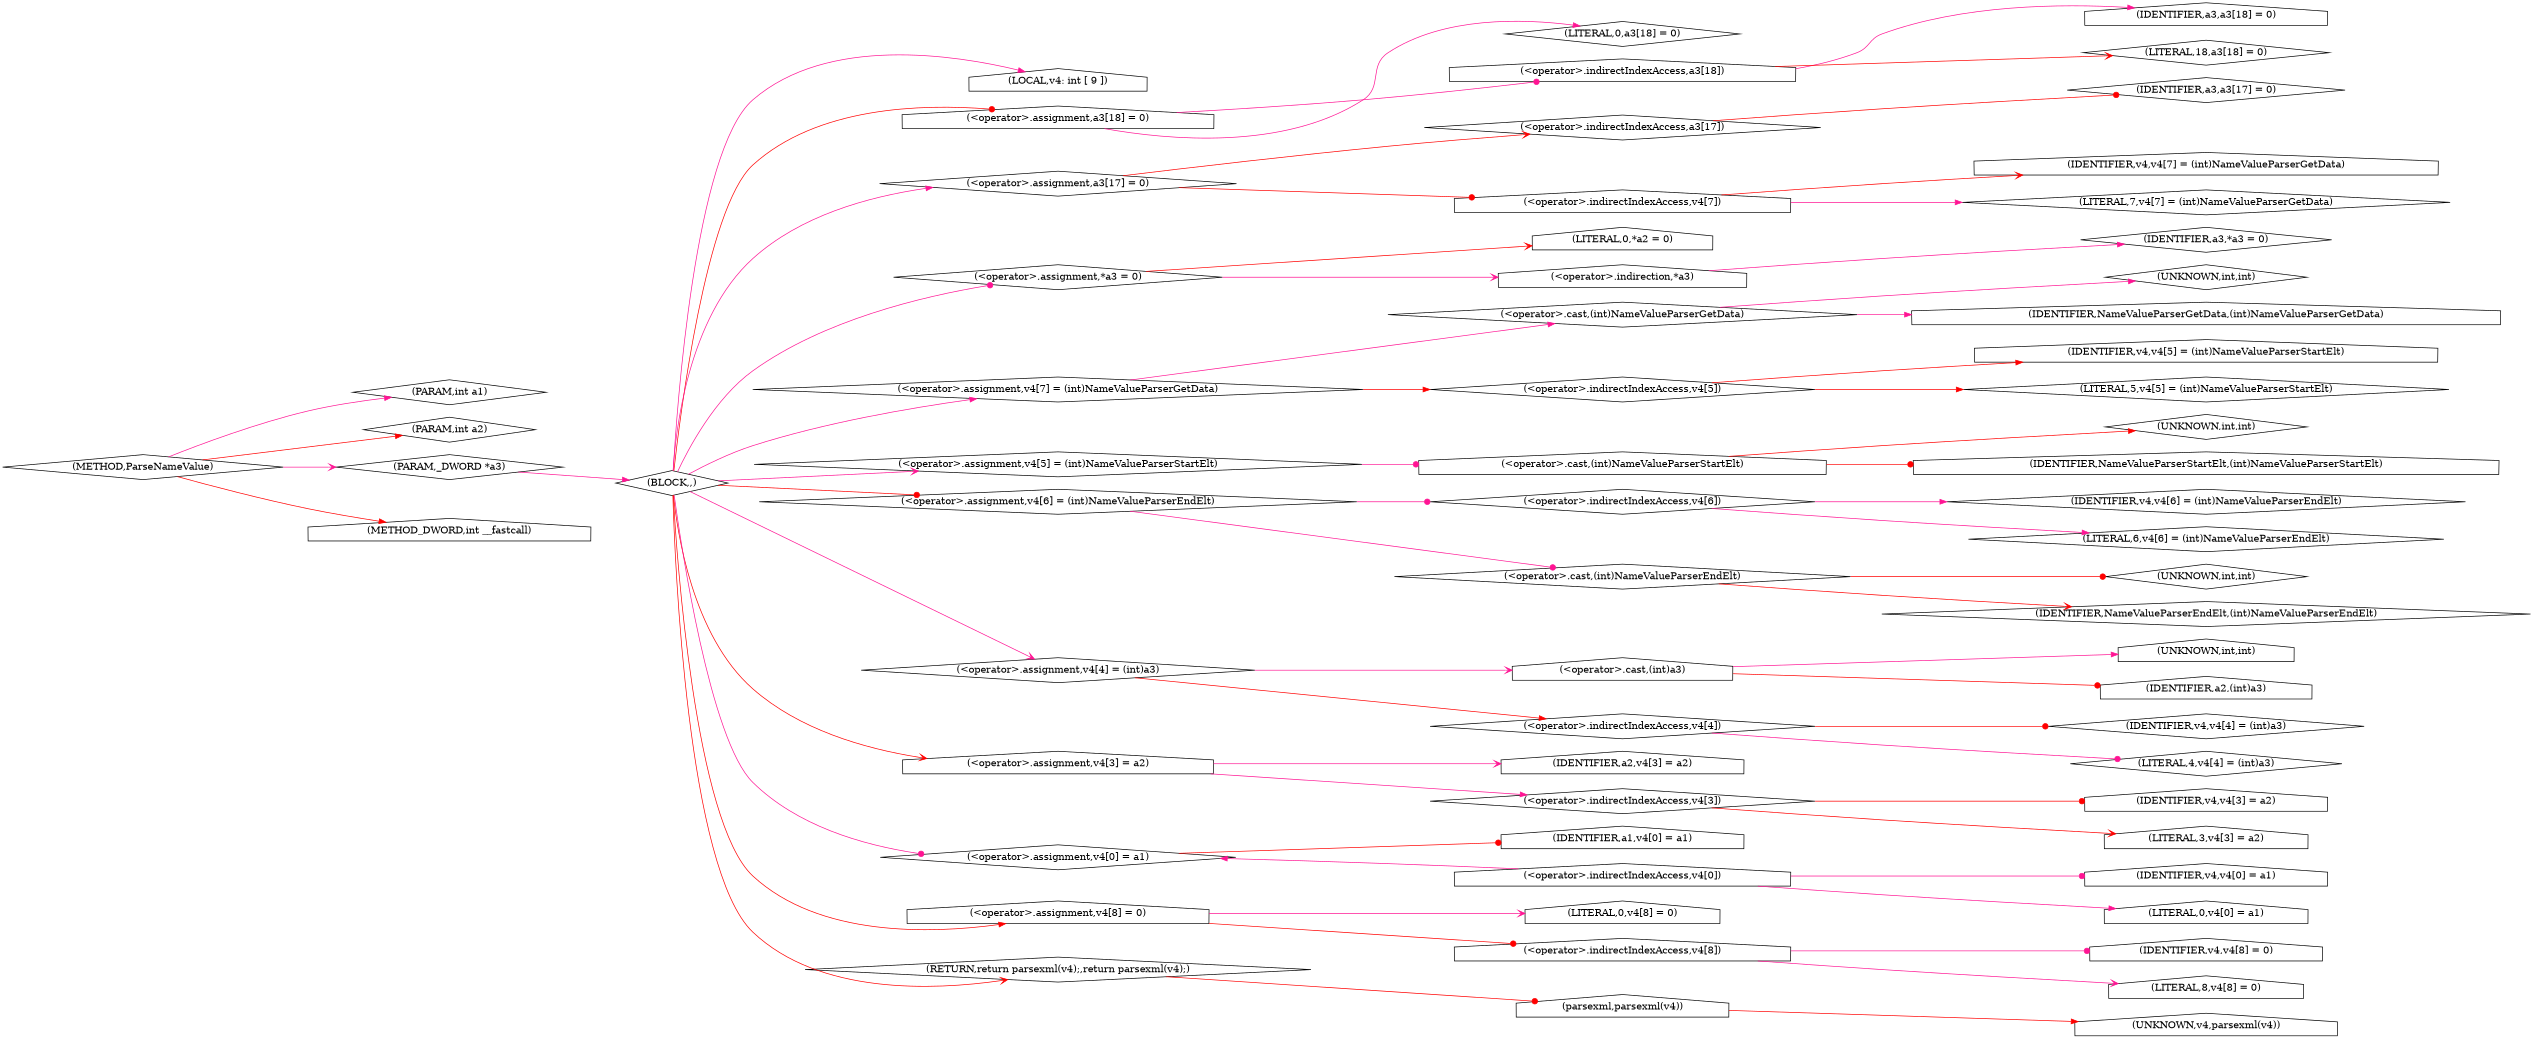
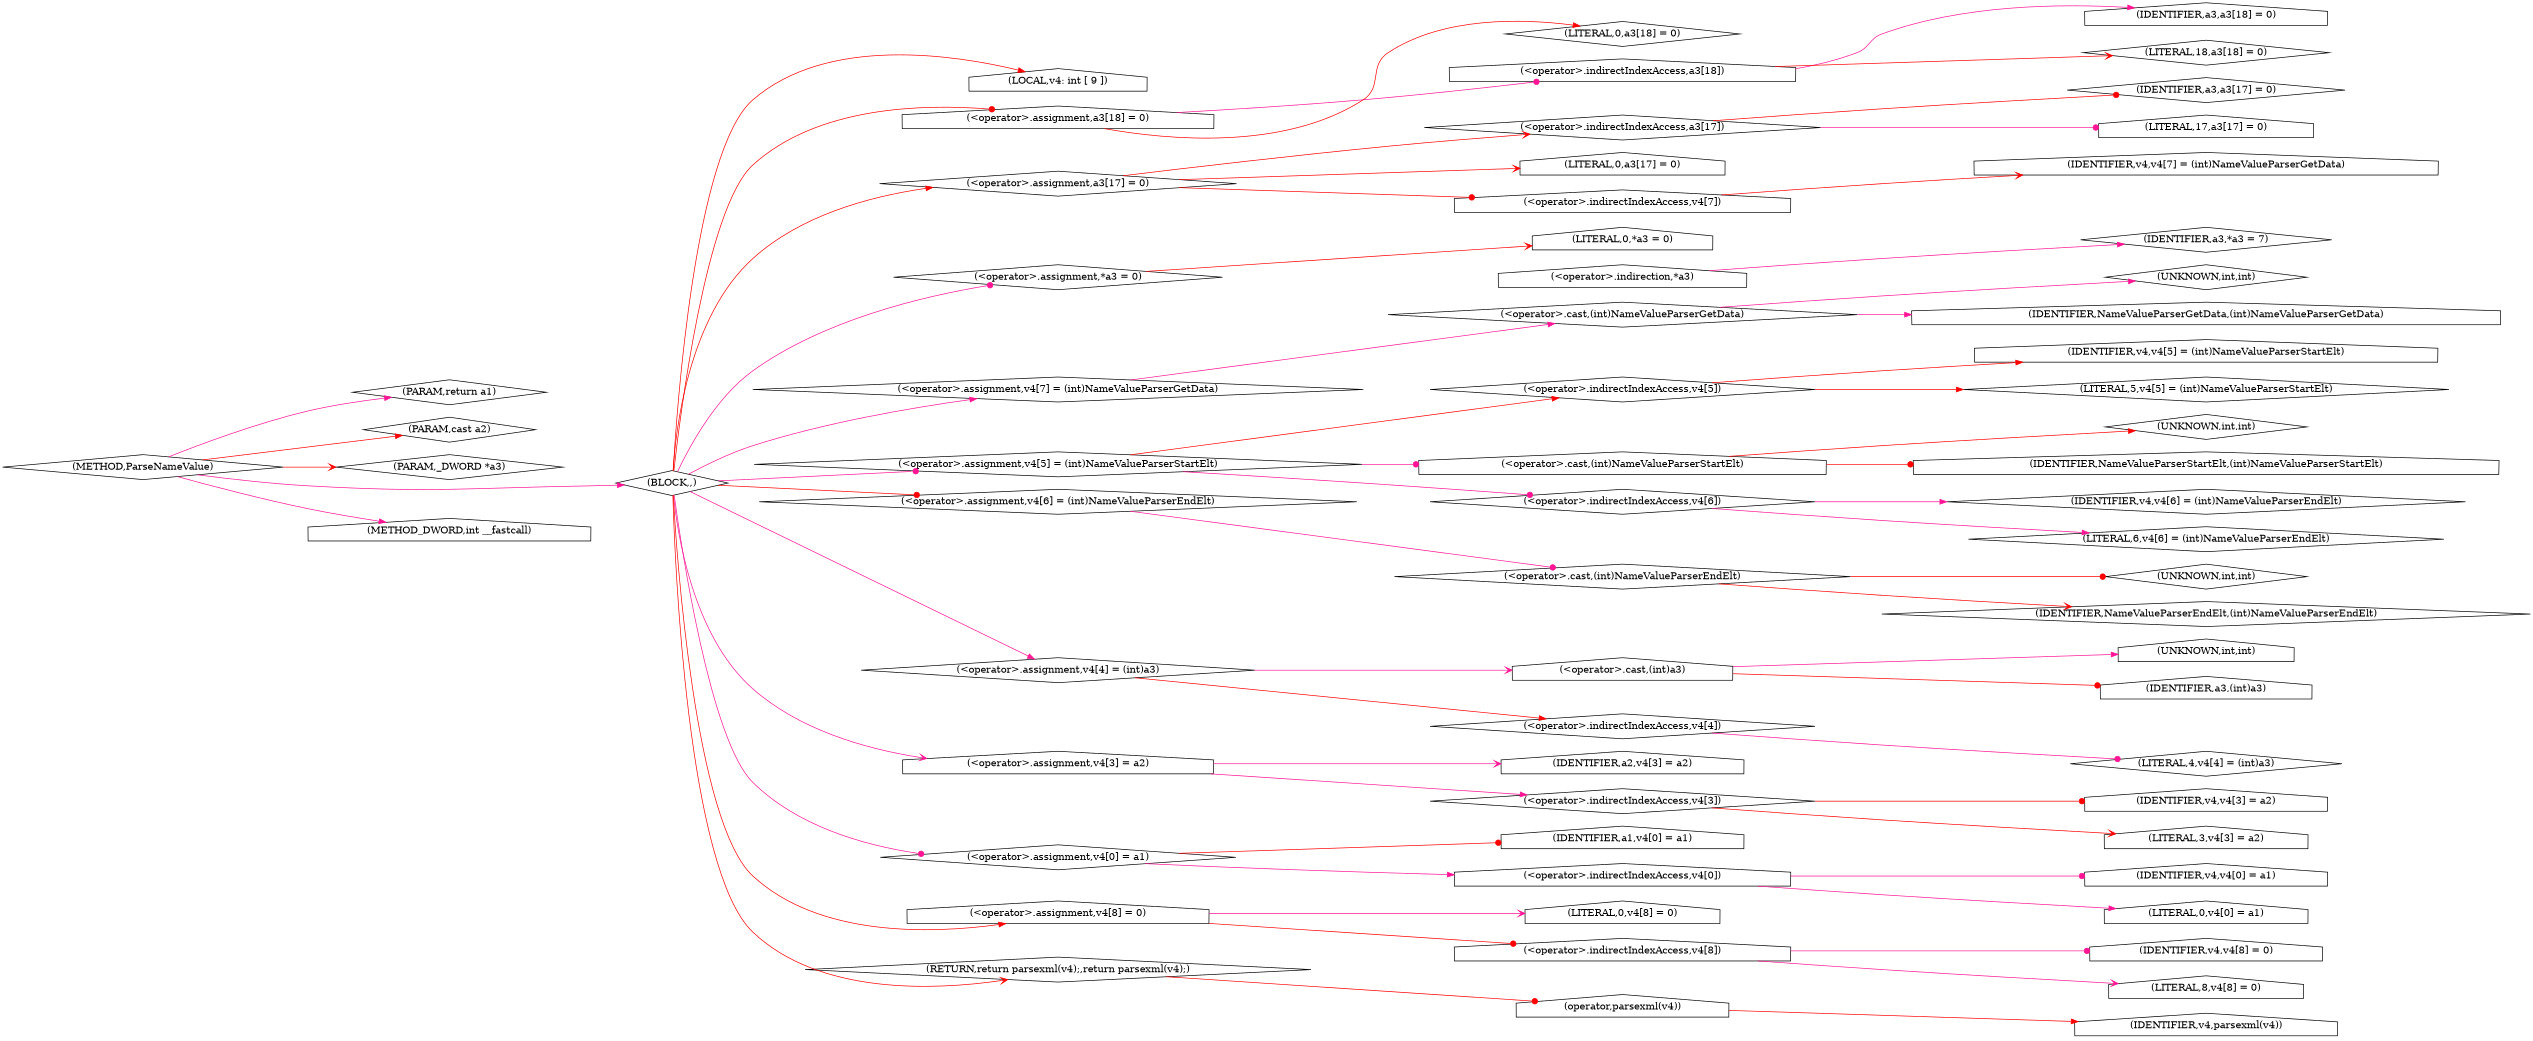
edge "(<operator>.assignment,a3[18] = 0)" -> "(LITERAL,0,a3[18] = 0)": color deeppink -> red
node "(LITERAL,17,a3[17] = 0)": added
edge "(BLOCK,,)" -> "(LOCAL,v4: int [ 9 ])": color deeppink -> red
node "(LITERAL,0,a3[17] = 0)": added
node "(LITERAL,7,v4[7] = (int)NameValueParserGetData)": removed
node "(LITERAL,0,*a2 = 0)": label "(LITERAL,0,*a2 = 0)" -> "(LITERAL,0,*a3 = 0)"
node "(IDENTIFIER,a3,*a3 = 0)": label "(IDENTIFIER,a3,*a3 = 0)" -> "(IDENTIFIER,a3,*a3 = 7)"
edge "(BLOCK,,)" -> "(<operator>.assignment,a3[17] = 0)": color deeppink -> red
edge "(<operator>.assignment,*a3 = 0)" -> "(<operator>.indirection,*a3)": removed
edge "(<operator>.assignment,v4[7] = (int)NameValueParserGetData)" -> "(<operator>.indirectIndexAccess,v4[5])": now "(<operator>.assignment,v4[5] = (int)NameValueParserStartElt)" -> "(<operator>.indirectIndexAccess,v4[5])"
node "(PARAM,int a1)": label "(PARAM,int a1)" -> "(PARAM,return a1)"
node "(PARAM,int a2)": label "(PARAM,int a2)" -> "(PARAM,cast a2)"
edge "(METHOD,ParseNameValue)" -> "(PARAM,_DWORD *a3)": color deeppink -> red
edge "(PARAM,_DWORD *a3)" -> "(BLOCK,,)": now "(METHOD,ParseNameValue)" -> "(BLOCK,,)"
edge "(BLOCK,,)" -> "(<operator>.assignment,v4[5] = (int)NameValueParserStartElt)": arrowhead vee -> dot
edge "(METHOD,ParseNameValue)" -> "(METHOD_DWORD,int __fastcall)": color red -> deeppink
edge "(<operator>.assignment,v4[6] = (int)NameValueParserEndElt)" -> "(<operator>.indirectIndexAccess,v4[6])": now "(<operator>.assignment,v4[5] = (int)NameValueParserStartElt)" -> "(<operator>.indirectIndexAccess,v4[6])"
edge "(BLOCK,,)" -> "(<operator>.assignment,v4[4] = (int)a3)": arrowhead vee -> normal
edge "(BLOCK,,)" -> "(<operator>.assignment,v4[3] = a2)": color red -> deeppink
node "(IDENTIFIER,a2,(int)a3)": label "(IDENTIFIER,a2,(int)a3)" -> "(IDENTIFIER,a3,(int)a3)"
node "(IDENTIFIER,v4,v4[4] = (int)a3)": removed
edge "(<operator>.indirectIndexAccess,v4[0])" -> "(<operator>.assignment,v4[0] = a1)": reversed
node "(parsexml,parsexml(v4))": label "(parsexml,parsexml(v4))" -> "(operator,parsexml(v4))"
node "(UNKNOWN,v4,parsexml(v4))": label "(UNKNOWN,v4,parsexml(v4))" -> "(IDENTIFIER,v4,parsexml(v4))"
